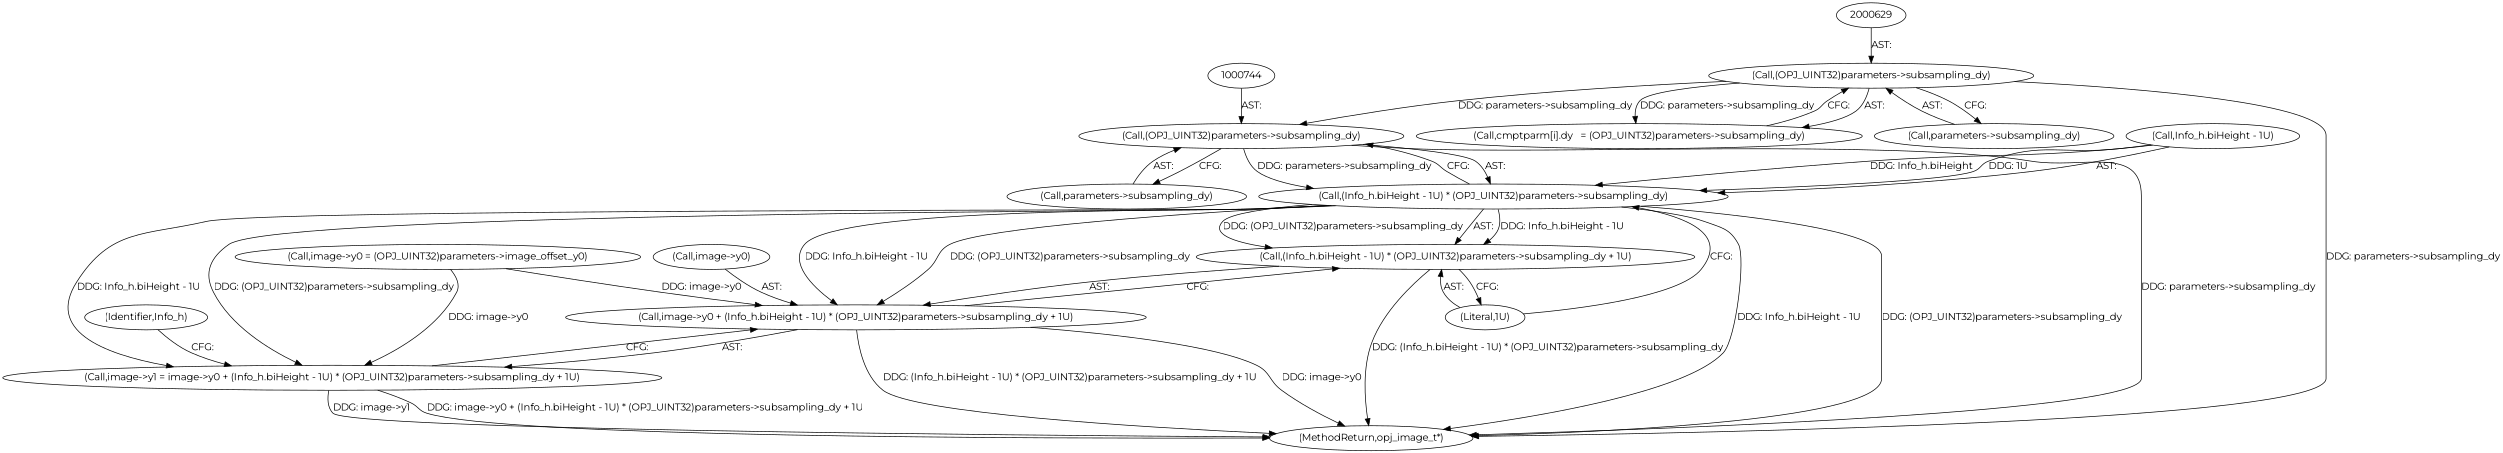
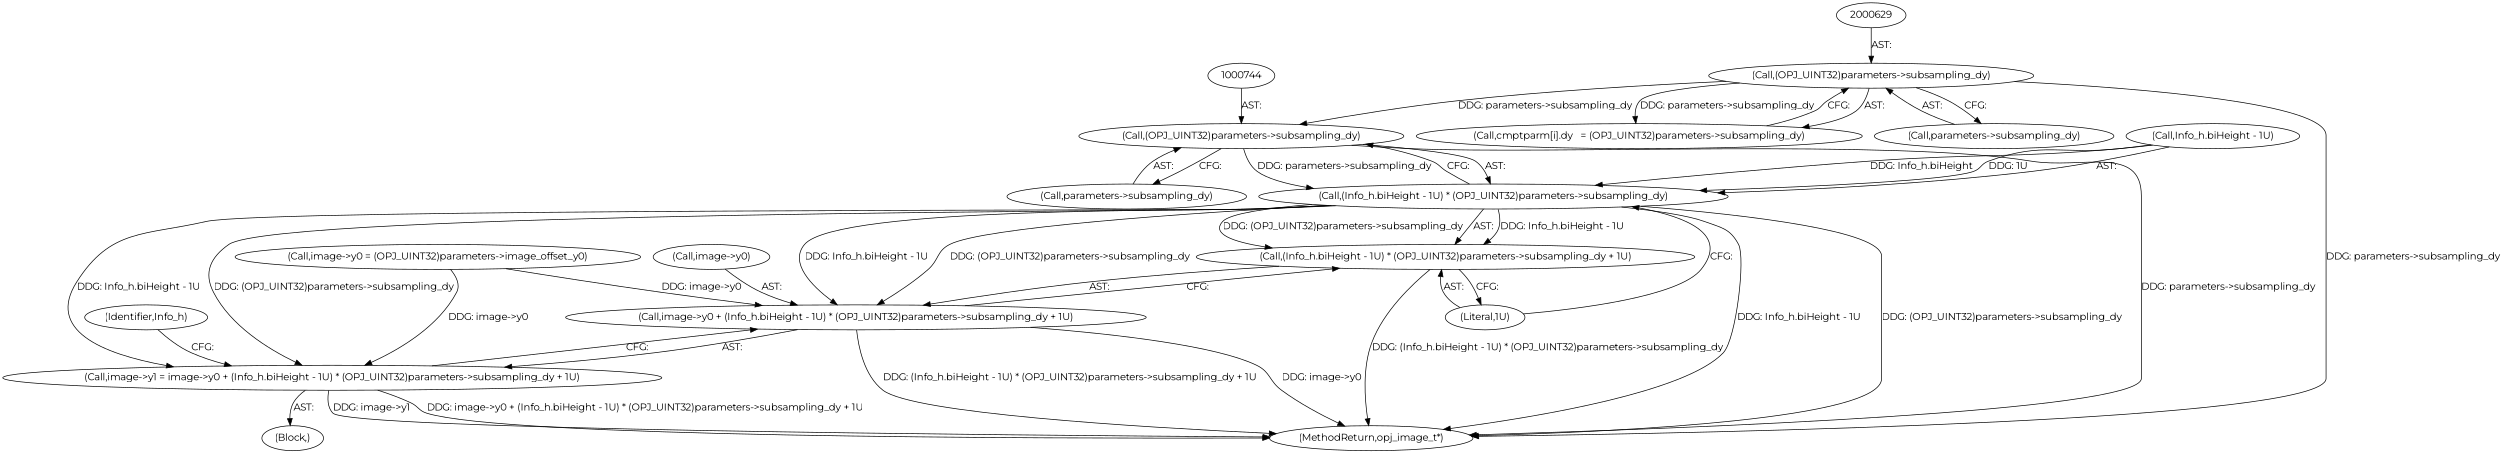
node "(Block,)": added
